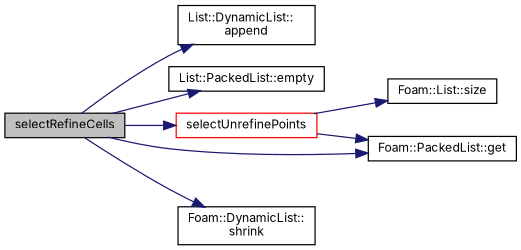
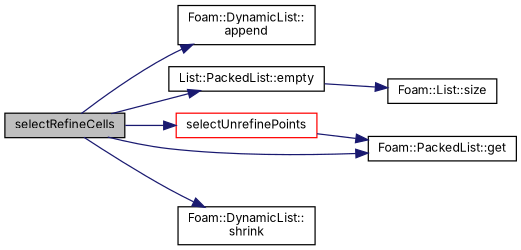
node "List::DynamicList:: append": label "List::DynamicList:: append" -> "Foam::DynamicList:: append"
edge "selectUnrefinePoints" -> "Foam::List::size": now "List::PackedList::empty" -> "Foam::List::size"
